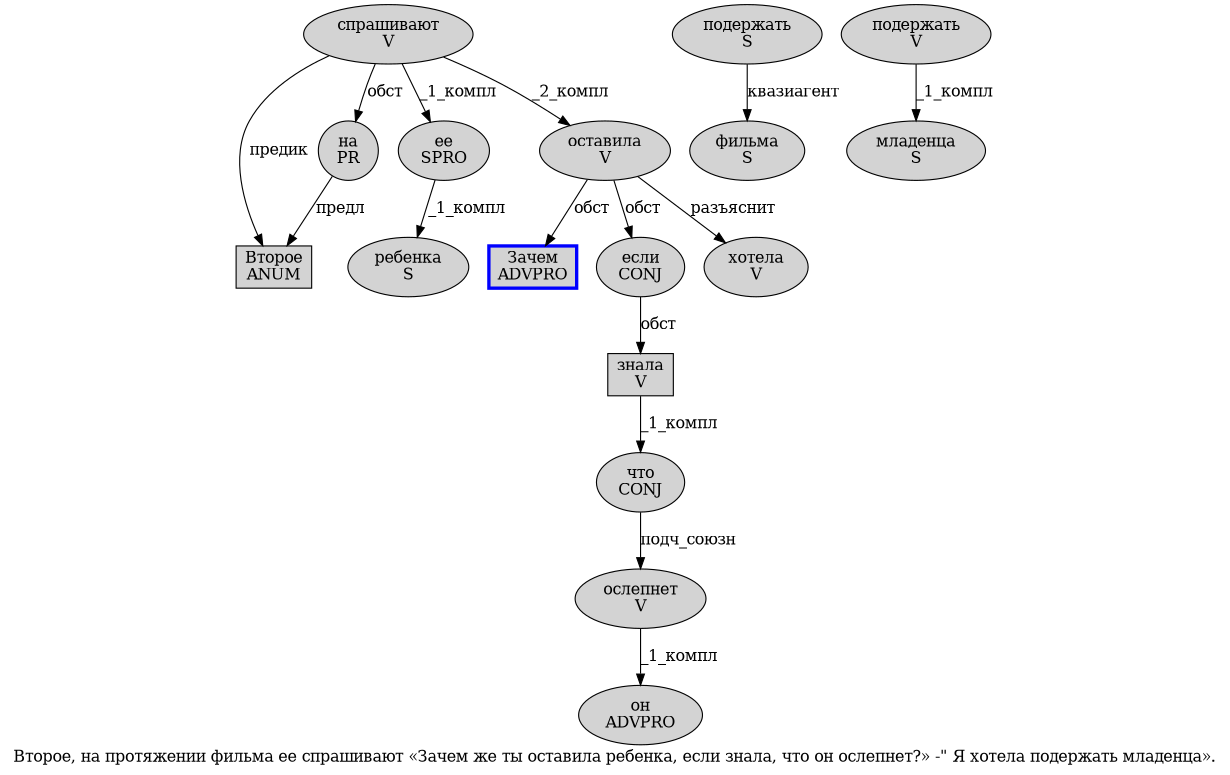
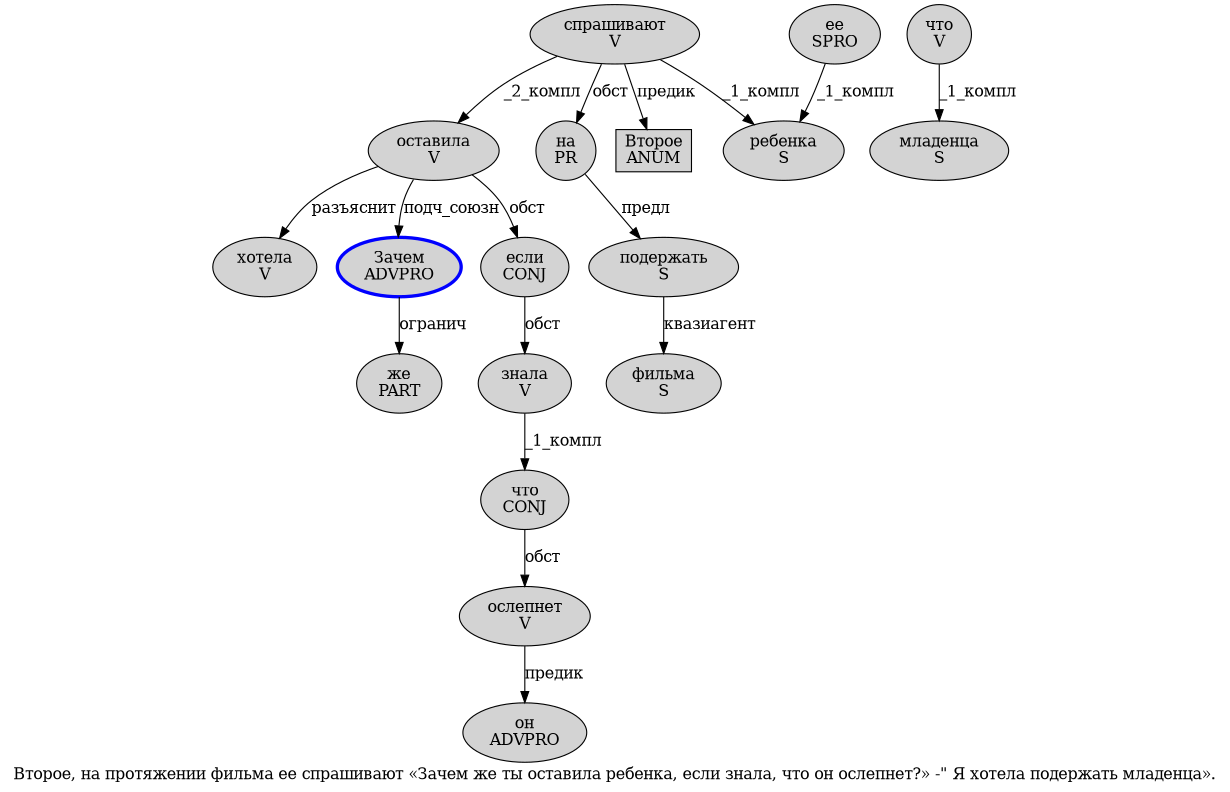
node "подержать V": label "подержать V" -> "что V"
edge "спрашивают V" -> "ее SPRO": now "спрашивают V" -> "ребенка S"
edge "на PR" -> "Второе ANUM": now "на PR" -> "подержать S"
edge "оставила V" -> "Зачем ADVPRO": label "обст" -> "подч_союзн"
node "Зачем ADVPRO": shape box -> ellipse
node "знала V": shape box -> ellipse
node "же PART": added
edge "что CONJ" -> "ослепнет V": label "подч_союзн" -> "обст"
edge "ослепнет V" -> "он ADVPRO": label "_1_компл" -> "предик"
